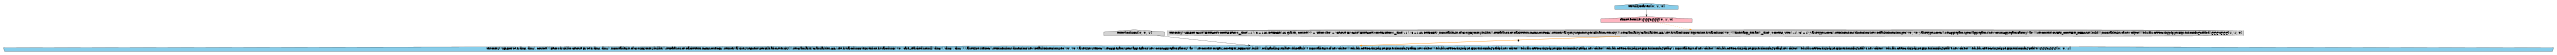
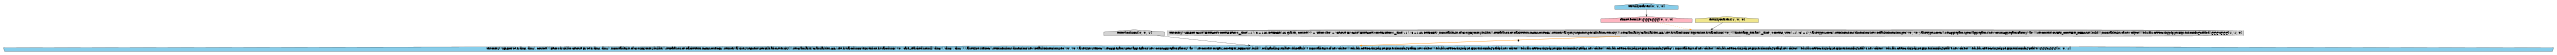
node "testSillyQuarters['1', '0', '0']": added
